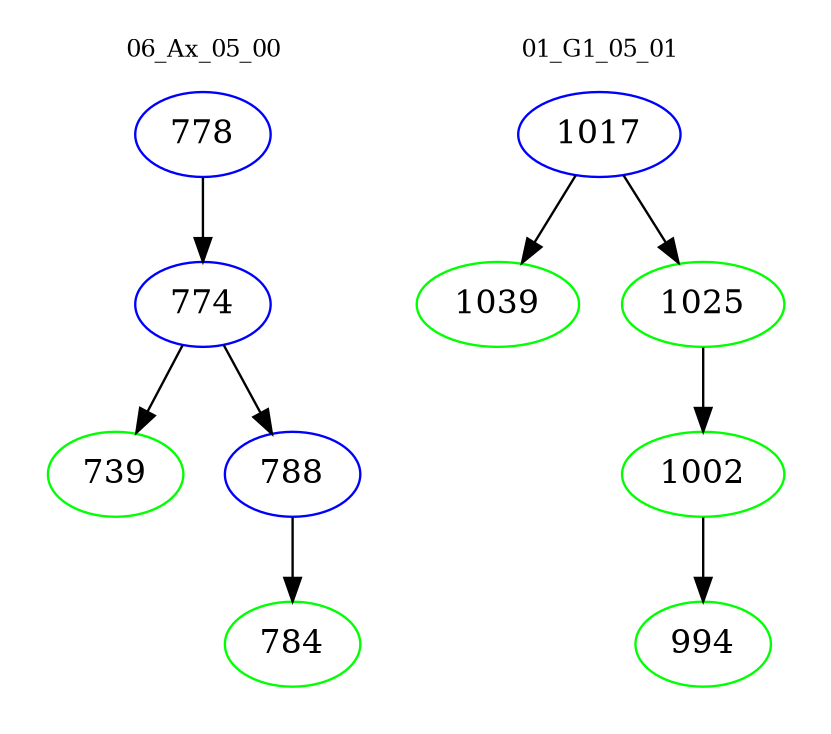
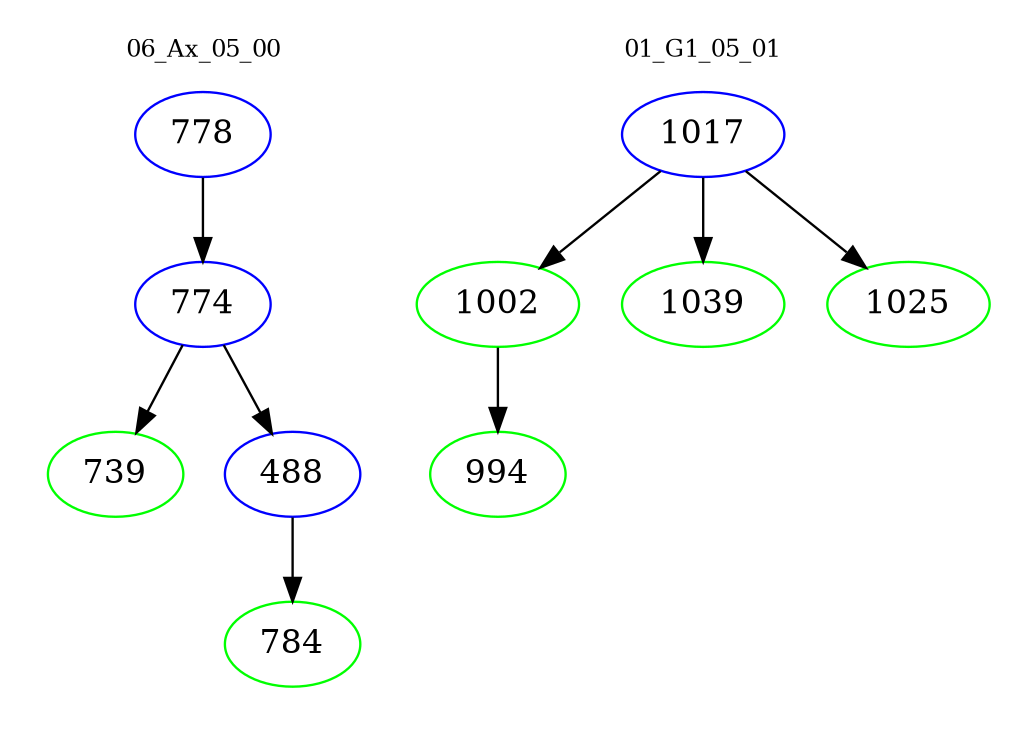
edge "1025" -> "1002": now "1017" -> "1002"
node "788": label "788" -> "488"
